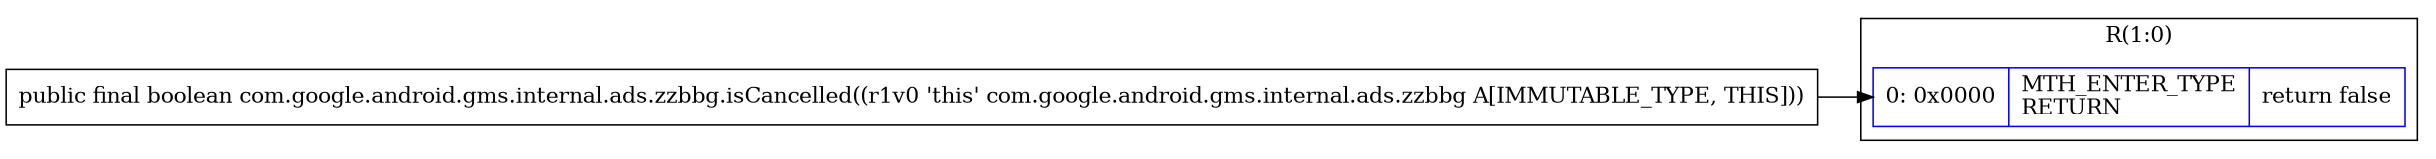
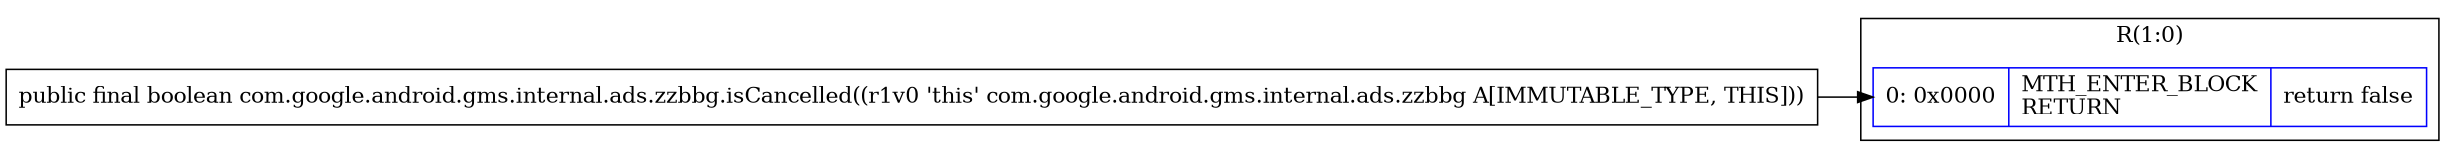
node "0: 0x0000": text "MTH_ENTER_TYPE" -> "MTH_ENTER_BLOCK"
